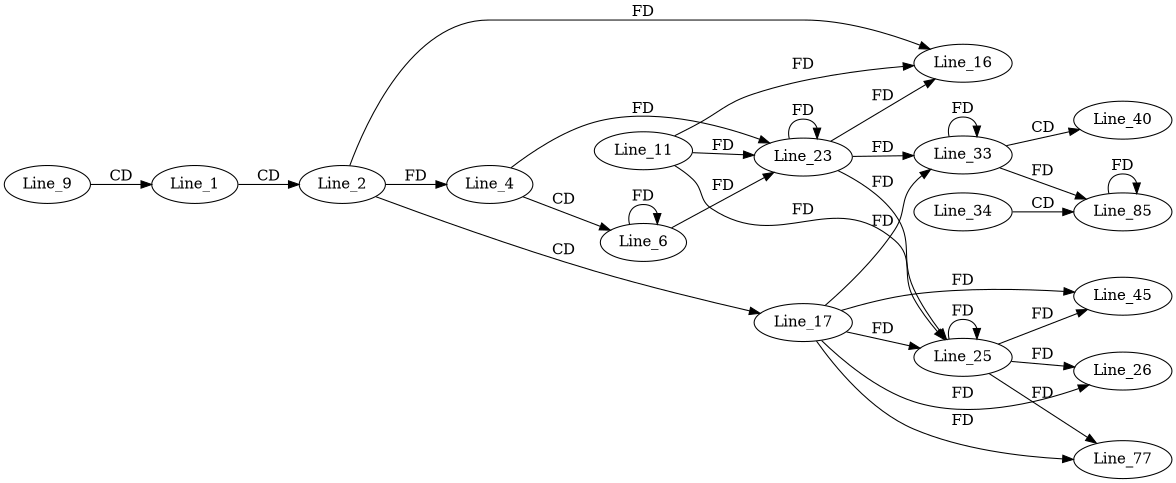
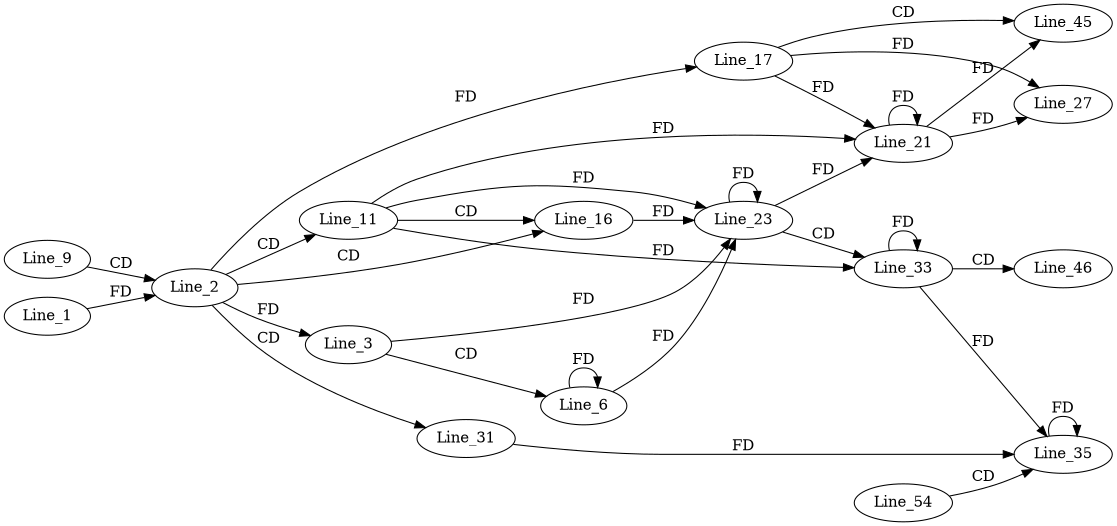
edge "Line_2" -> "Line_16": label "FD" -> "CD"
edge "Line_11" -> "Line_16": label "FD" -> "CD"
edge "Line_23" -> "Line_16": reversed
node "Line_40": label "Line_40" -> "Line_46"
edge "Line_23" -> "Line_33": label "FD" -> "CD"
edge "Line_1" -> "Line_2": label "CD" -> "FD"
edge "Line_9" -> "Line_1": now "Line_9" -> "Line_2"
node "Line_4": label "Line_4" -> "Line_3"
node "Line_34": label "Line_34" -> "Line_54"
node "Line_85": label "Line_85" -> "Line_35"
edge "Line_17" -> "Line_33": now "Line_11" -> "Line_33"
edge "Line_2" -> "Line_17": label "CD" -> "FD"
edge "Line_2" -> "Line_11": added, label "CD"
edge "Line_17" -> "Line_45": label "FD" -> "CD"
node "Line_25": label "Line_25" -> "Line_21"
node "Line_26": removed
node "Line_31": added
node "Line_77": label "Line_77" -> "Line_27"
